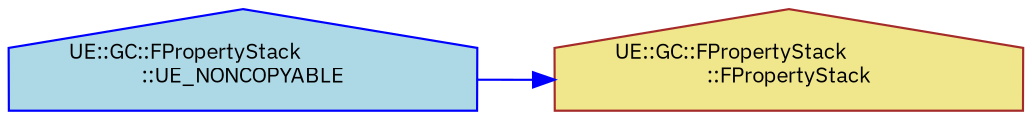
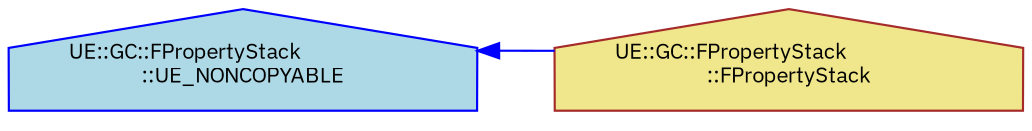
edge "UE::GC::FPropertyStack ::UE_NONCOPYABLE" -> "UE::GC::FPropertyStack ::FPropertyStack": reversed
